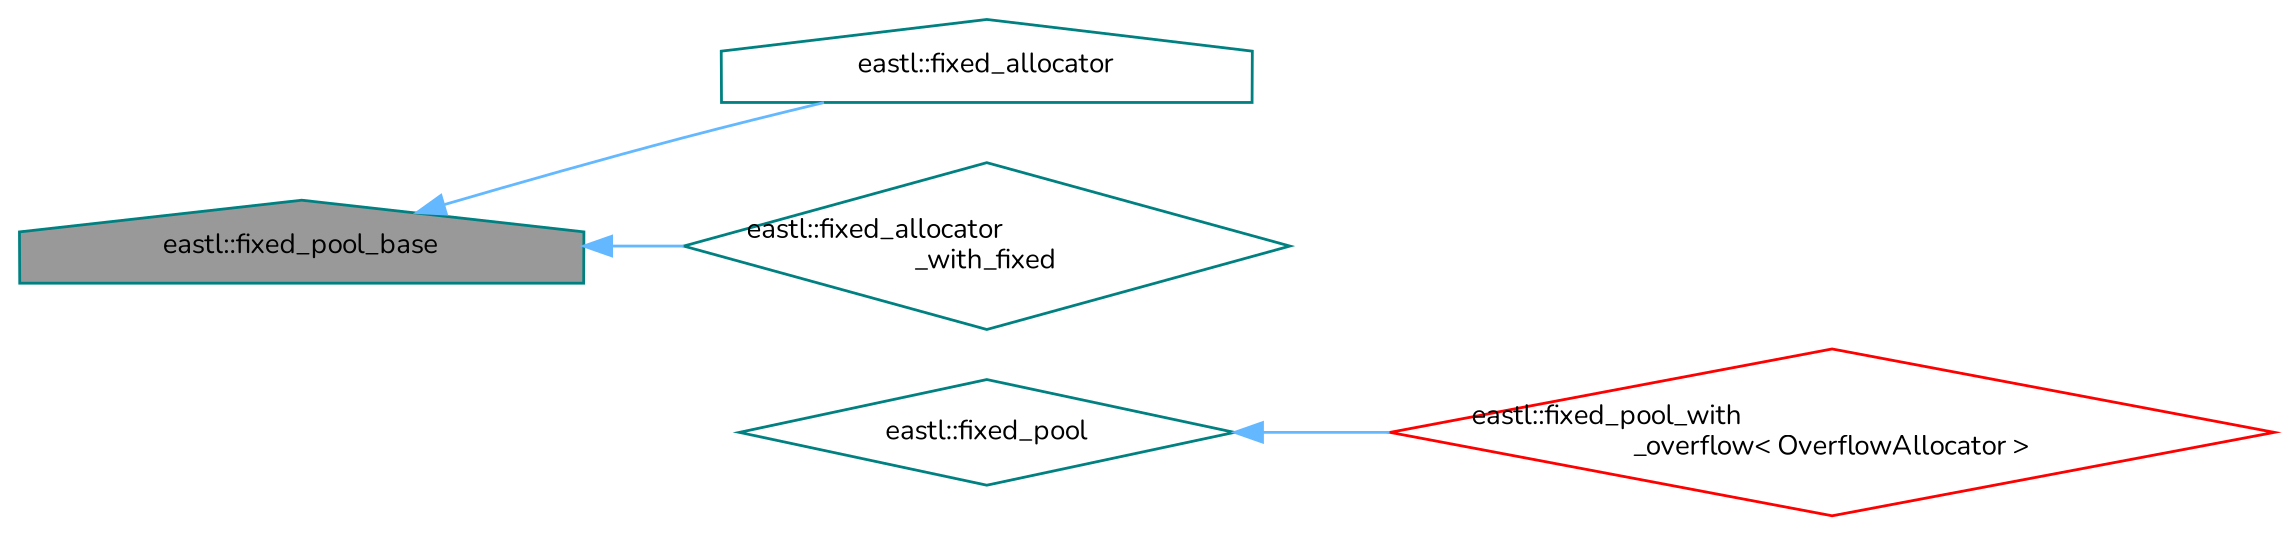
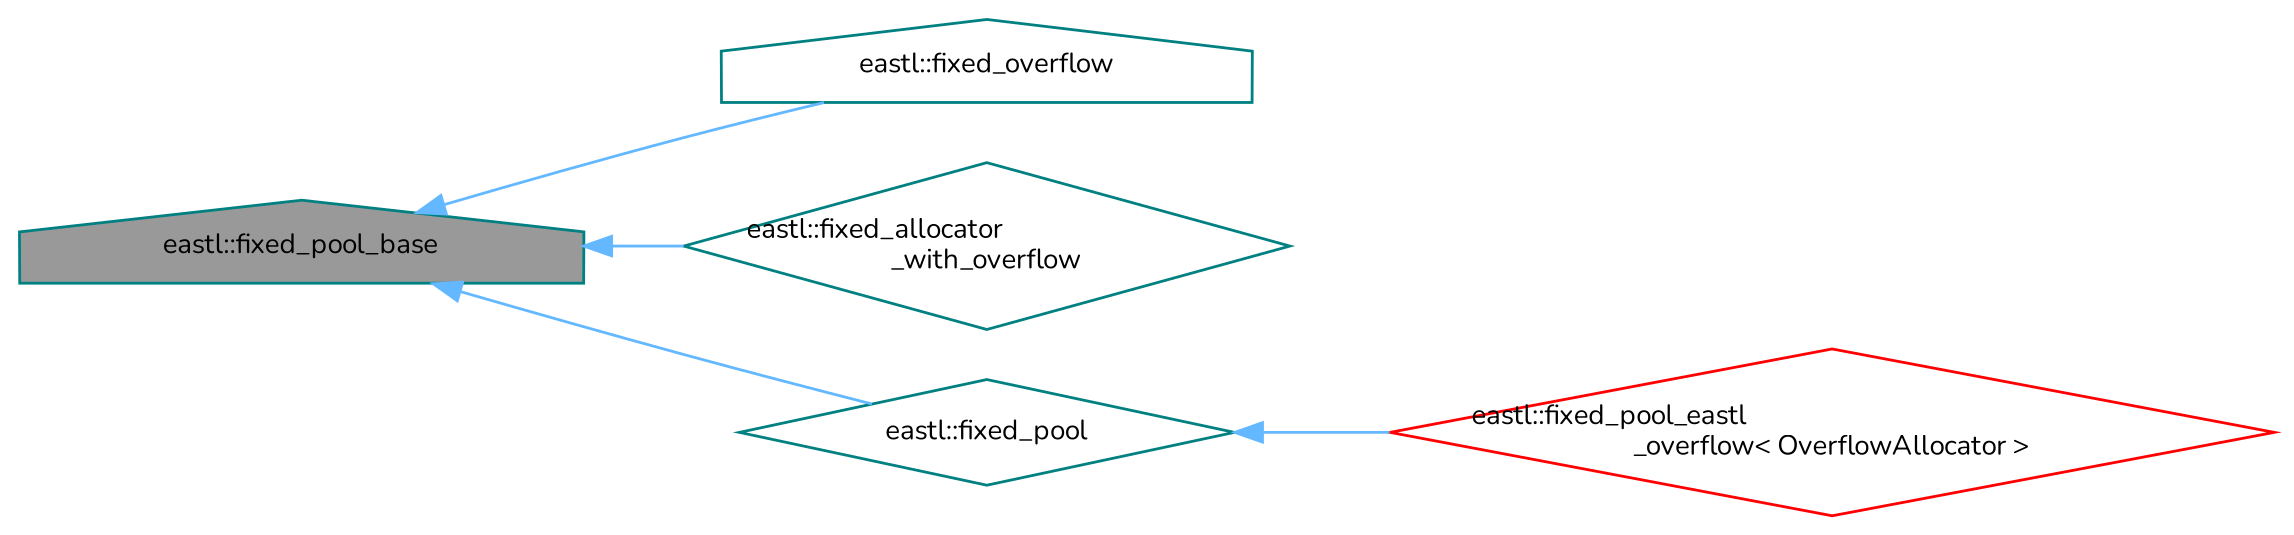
node "eastl::fixed_allocator": label "eastl::fixed_allocator" -> "eastl::fixed_overflow"
node "eastl::fixed_allocator _with_fixed": label "eastl::fixed_allocator _with_fixed" -> "eastl::fixed_allocator _with_overflow"
edge "eastl::fixed_pool" -> "eastl::fixed_pool_base": added
node "eastl::fixed_pool_with _overflow< OverflowAllocator >": label "eastl::fixed_pool_with _overflow< OverflowAllocator >" -> "eastl::fixed_pool_eastl _overflow< OverflowAllocator >"
